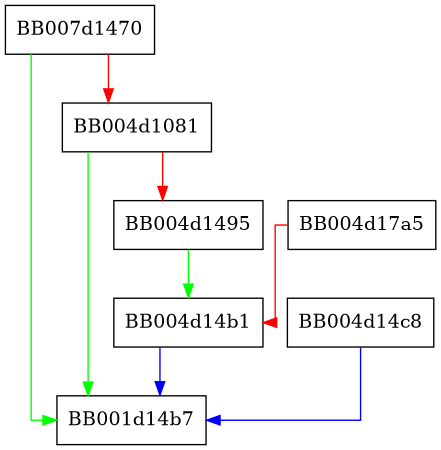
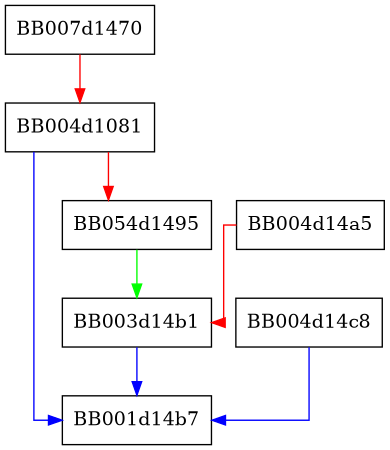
node "BB004d1495": label "BB004d1495" -> "BB054d1495"
node "BB004d17a5": label "BB004d17a5" -> "BB004d14a5"
edge "BB007d1470" -> "BB001d14b7": removed
edge "BB004d1081" -> "BB001d14b7": color green -> blue
node "BB004d14b1": label "BB004d14b1" -> "BB003d14b1"
